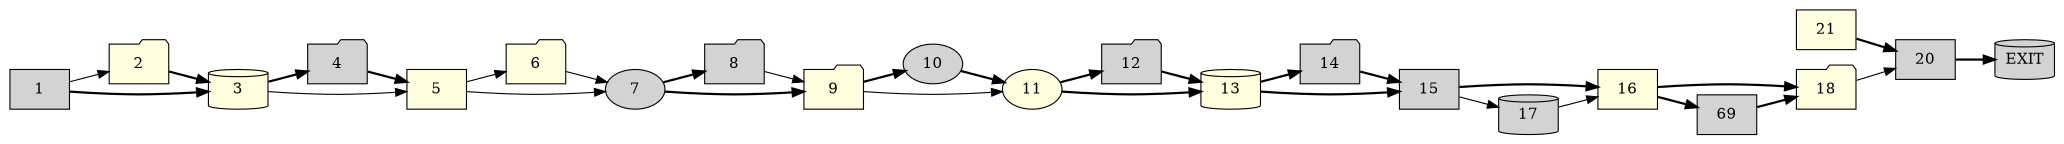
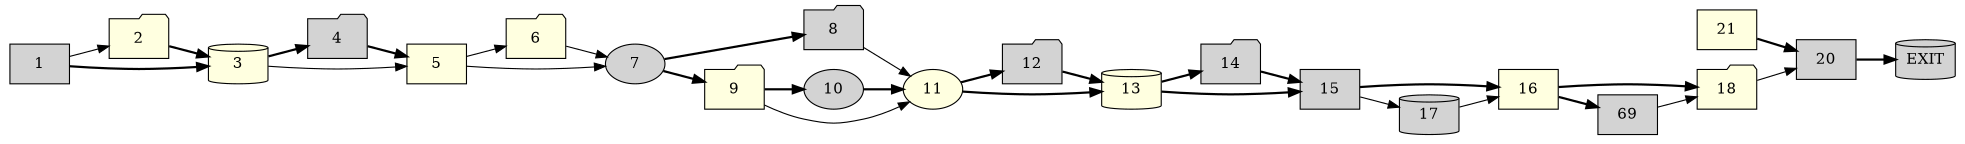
edge "8" -> "9": now "8" -> "11"
edge "69" -> "18": style bold -> solid
